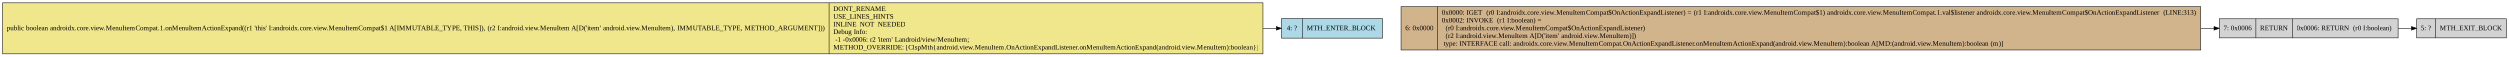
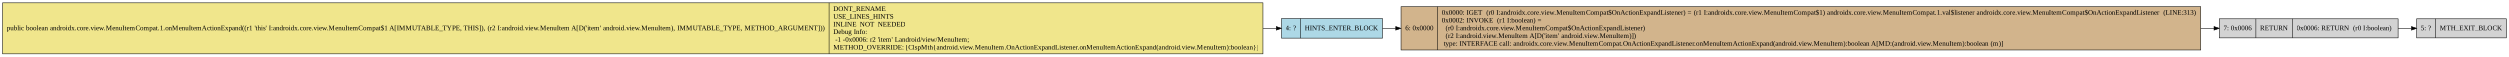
node "4: ?": text "MTH_ENTER_BLOCK" -> "HINTS_ENTER_BLOCK"
edge "4: ?" -> "6: 0x0000": added
